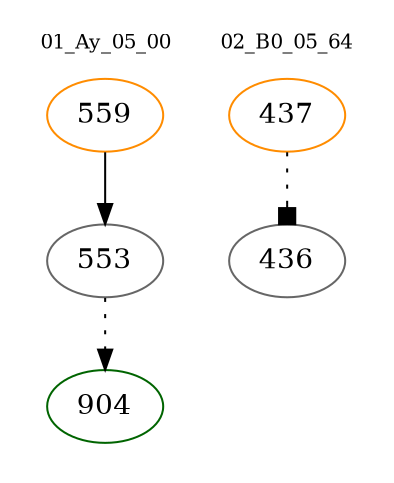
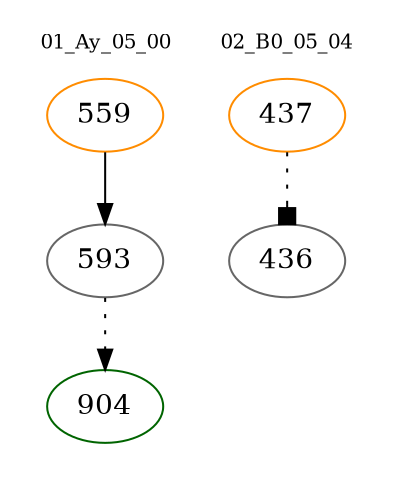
cluster "02_B0_05_64": label "02_B0_05_64" -> "02_B0_05_04"
node "553": label "553" -> "593"
